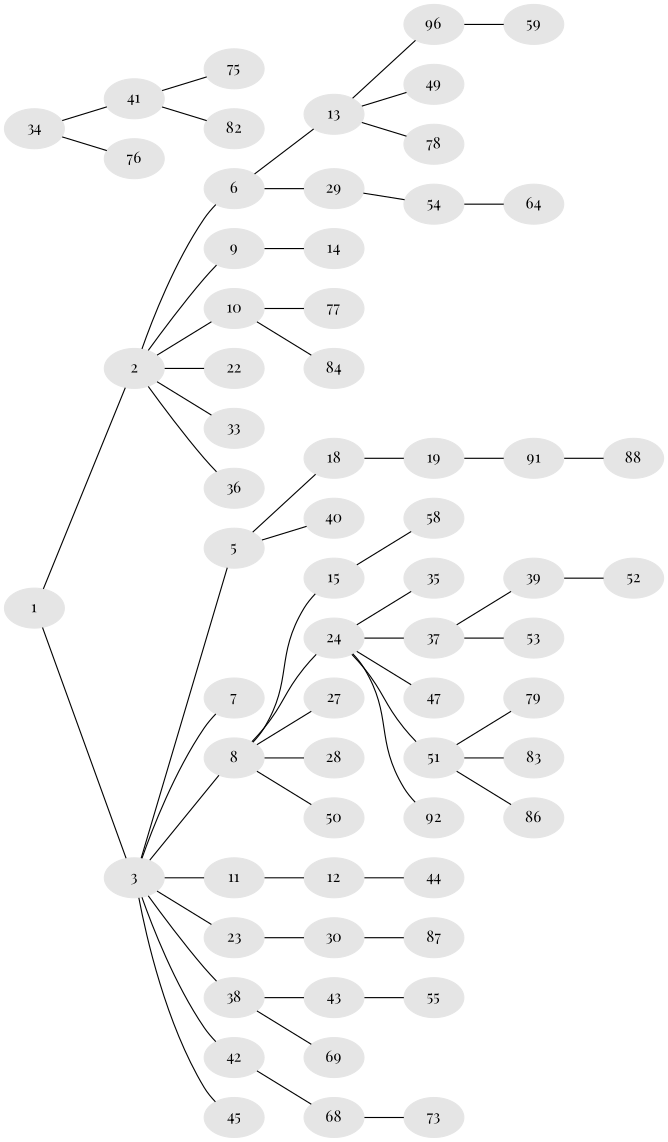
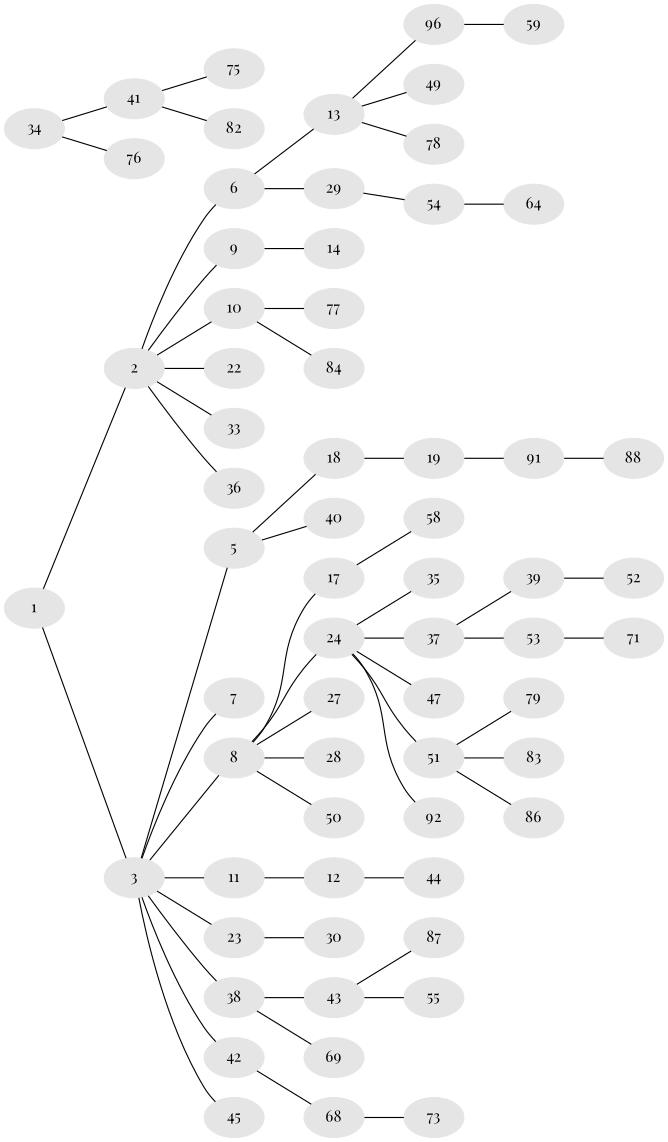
node "15": label "15" -> "17"
node "71": added
edge "30" -- "87": now "43" -- "87"
